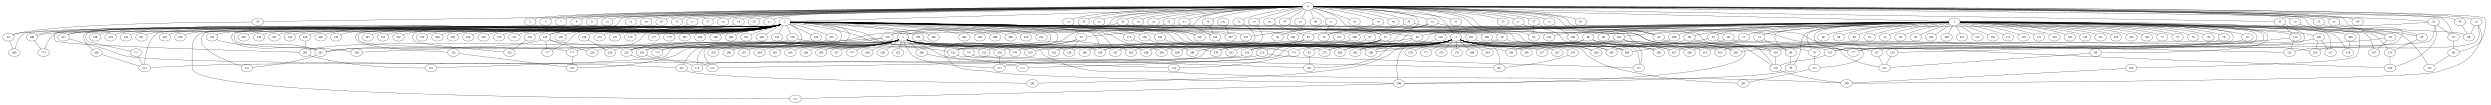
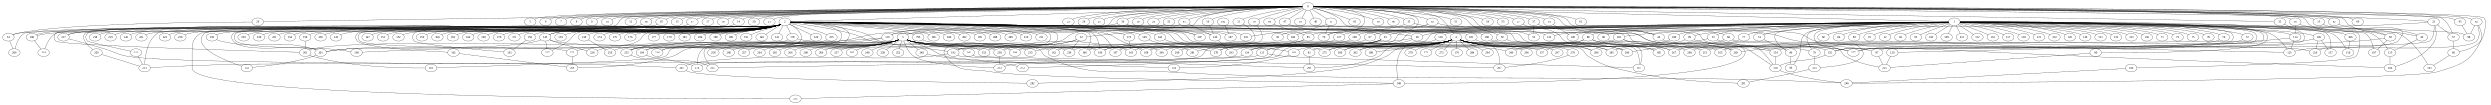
node "54": added
edge "2" -- "166": added
edge "1" -- "125": added
edge "38" -- "30": now "0" -- "30"
edge "63" -- "108": now "1" -- "108"
edge "33" -- "114": now "56" -- "114"
node "200": added
edge "3" -- "245": now "192" -- "245"
edge "119" -- "288": removed
edge "173" -- "290": now "173" -- "243"
edge "4" -- "288": now "4" -- "113"
edge "96" -- "148": removed
